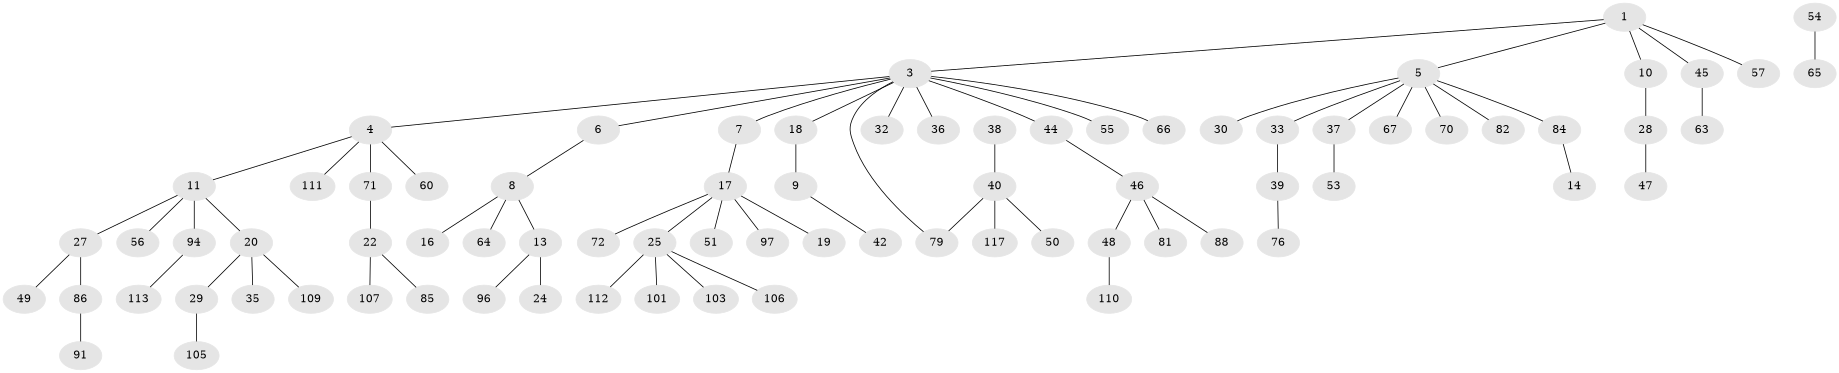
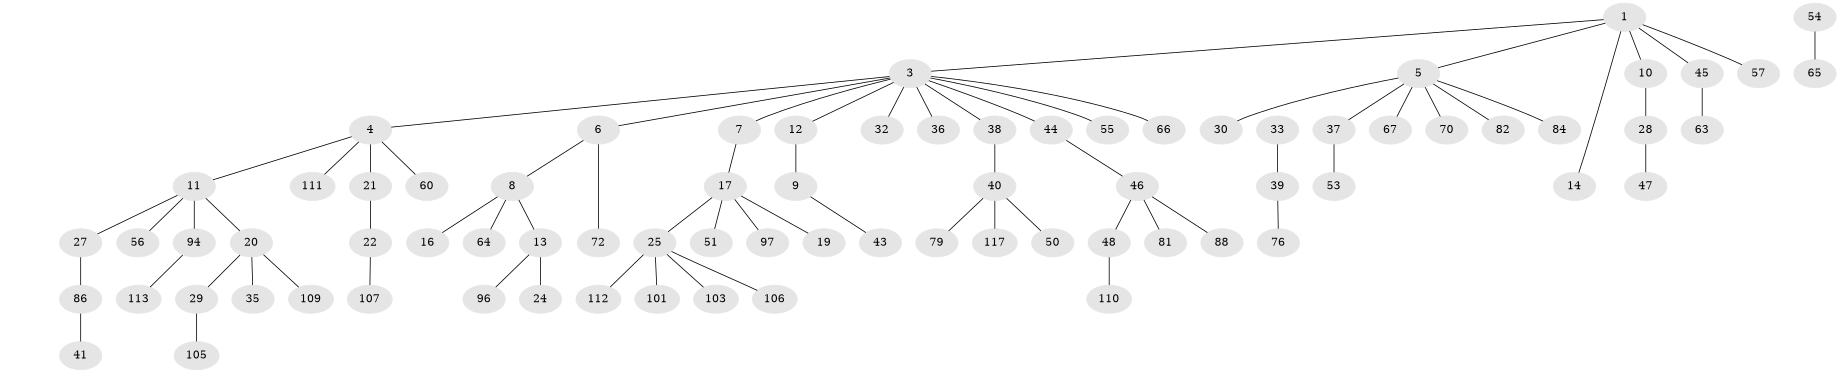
edge "5" -- "33": removed
node "18": label "18" -> "12"
edge "3" -- "79": now "3" -- "38"
edge "84" -- "14": now "1" -- "14"
node "71": label "71" -> "21"
edge "17" -- "72": now "6" -- "72"
node "42": label "42" -> "43"
node "49": removed
node "85": removed
node "91": label "91" -> "41"
